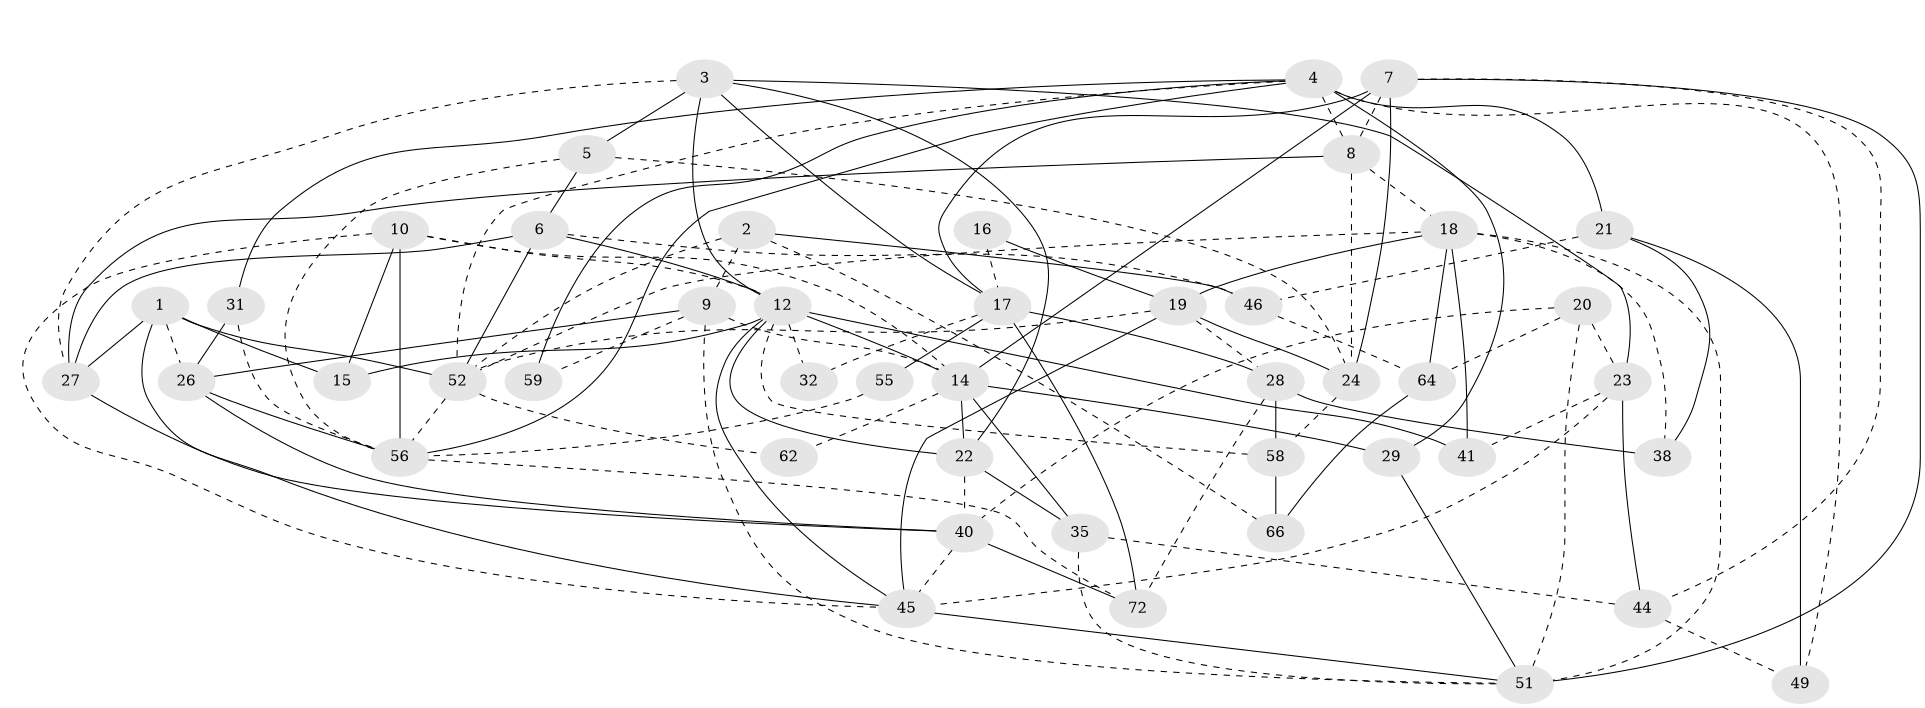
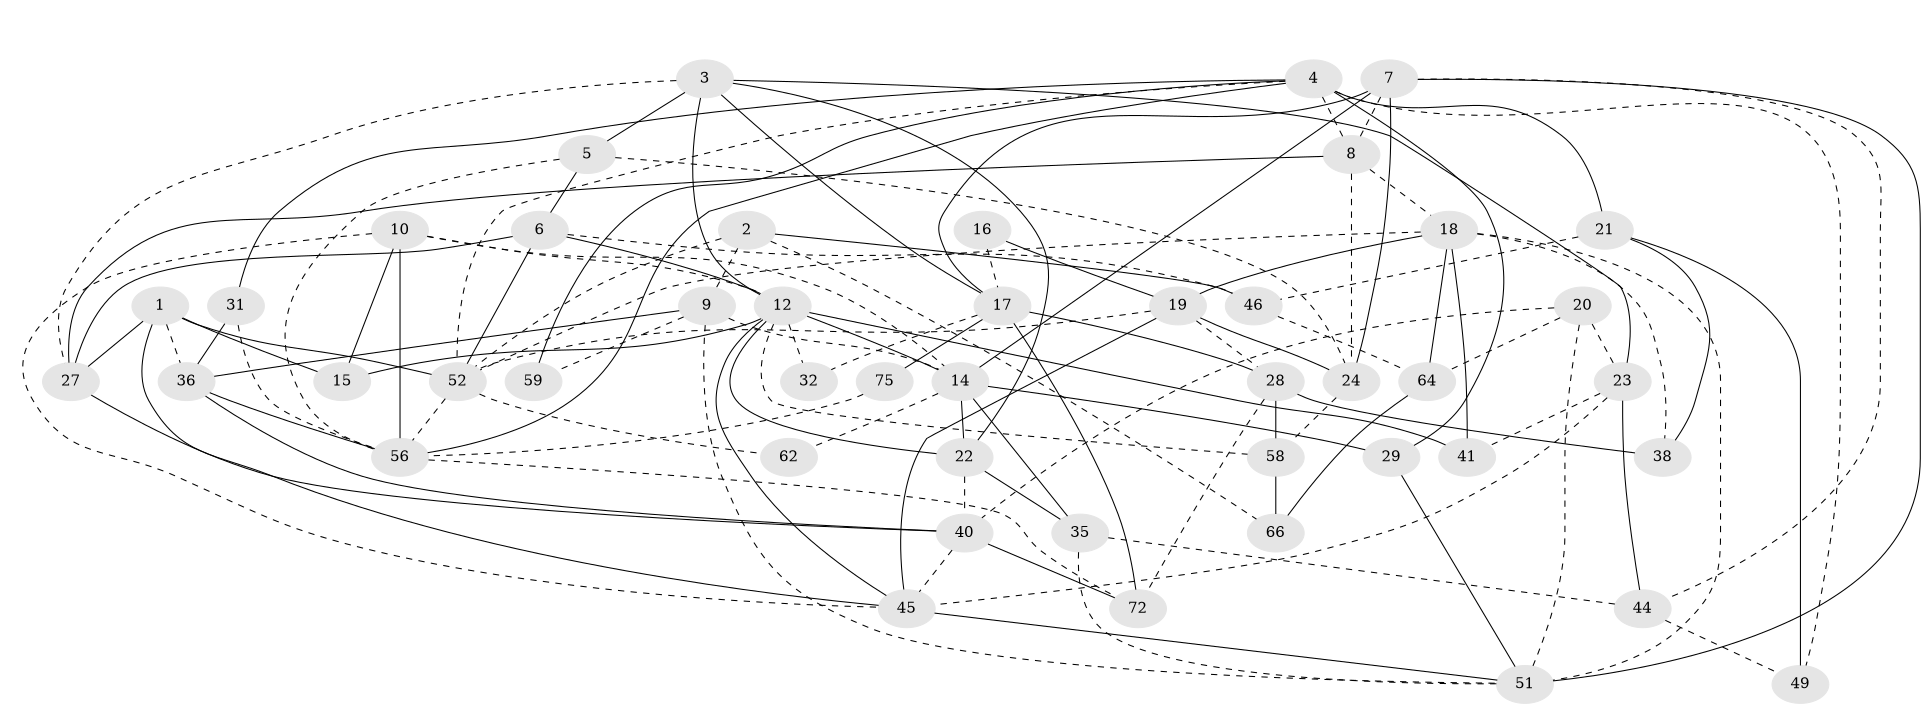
node "26": label "26" -> "36"
node "55": label "55" -> "75"
